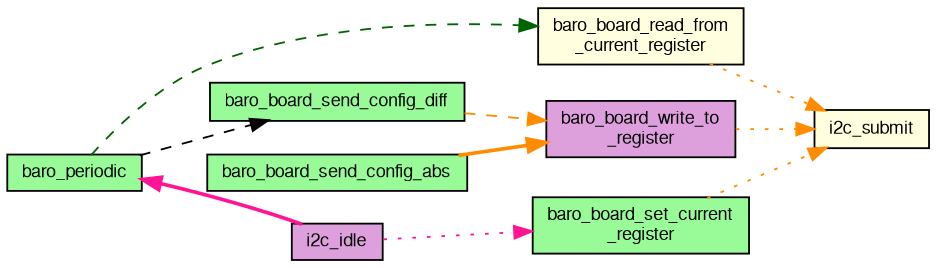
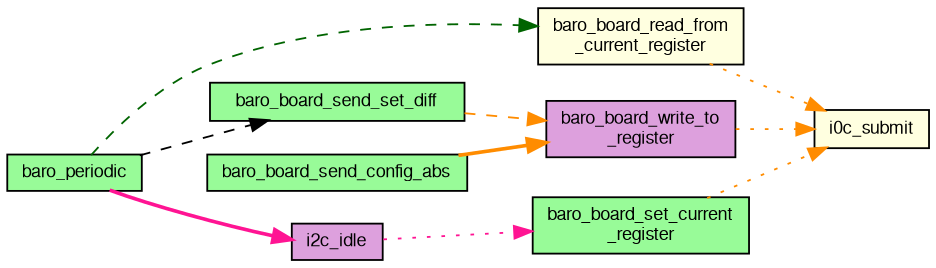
node "baro_board_send_config_diff": label "baro_board_send_config_diff" -> "baro_board_send_set_diff"
node "i2c_submit": label "i2c_submit" -> "i0c_submit"
edge "i2c_idle" -> "baro_periodic": reversed
